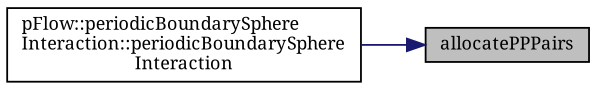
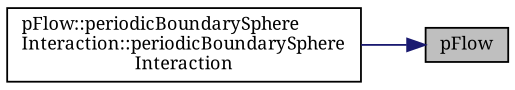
node "allocatePPPairs": label "allocatePPPairs" -> "pFlow"
